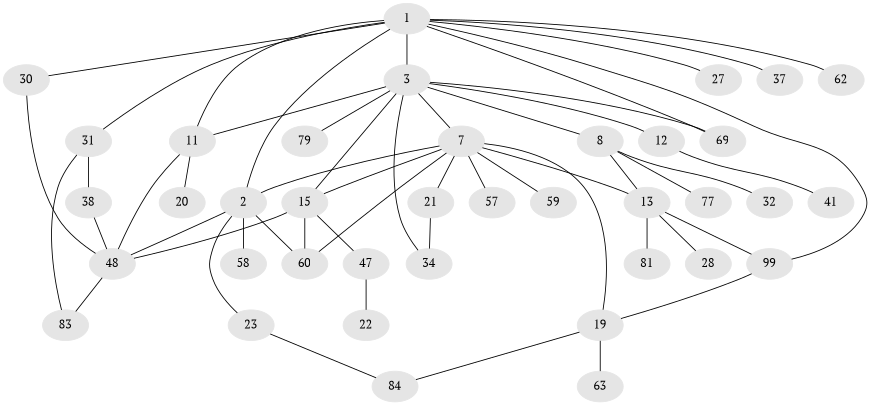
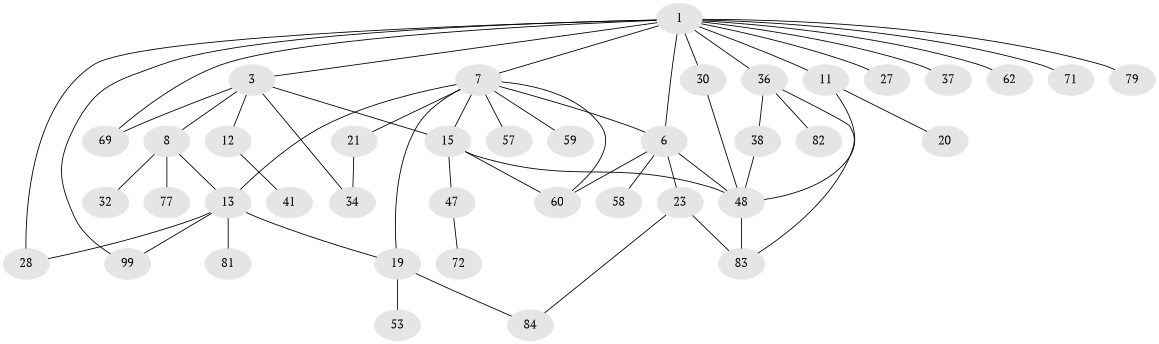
edge "1" -- "28": added
node "71": added
edge "3" -- "11": removed
edge "3" -- "79": now "1" -- "79"
edge "3" -- "7": now "1" -- "7"
node "31": label "31" -> "36"
node "82": added
node "2": label "2" -> "6"
edge "23" -- "83": added
edge "99" -- "19": now "13" -- "19"
node "22": label "22" -> "72"
node "63": label "63" -> "53"
